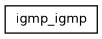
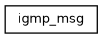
node "igmp_igmp": label "igmp_igmp" -> "igmp_msg"
